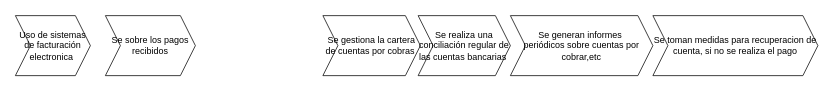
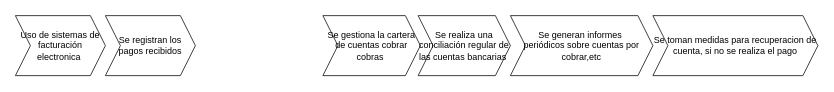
node "Uso de sistemas de facturación electronica": size 75x60 -> 90x60
node "Se sobre los pagos recibidos": label "Se sobre los pagos recibidos" -> "Se registran los pagos recibidos"
node "Se gestiona la cartera de cuentas por cobras": label "Se gestiona la cartera de cuentas por cobras" -> "Se gestiona la cartera de cuentas cobrar cobras"
